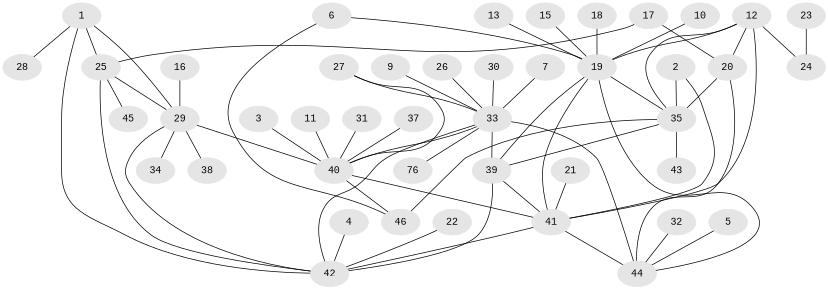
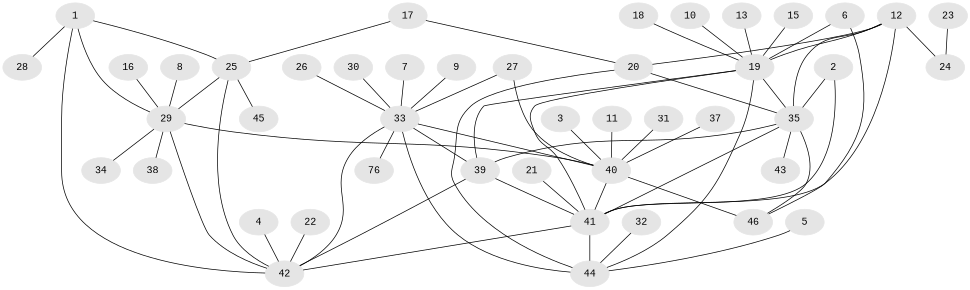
node "8": added
edge "35" -- "41": added
